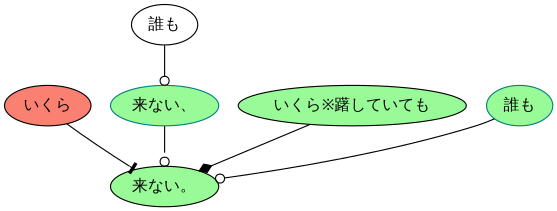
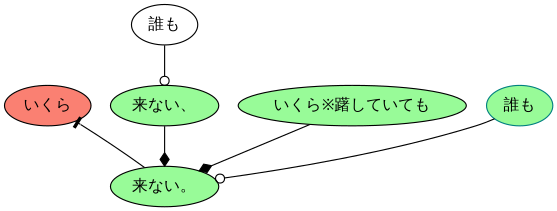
node "来ない、": color teal -> black
edge "来ない、" -> "来ない。": arrowhead odot -> diamond
edge "いくら" -> "来ない。": reversed
